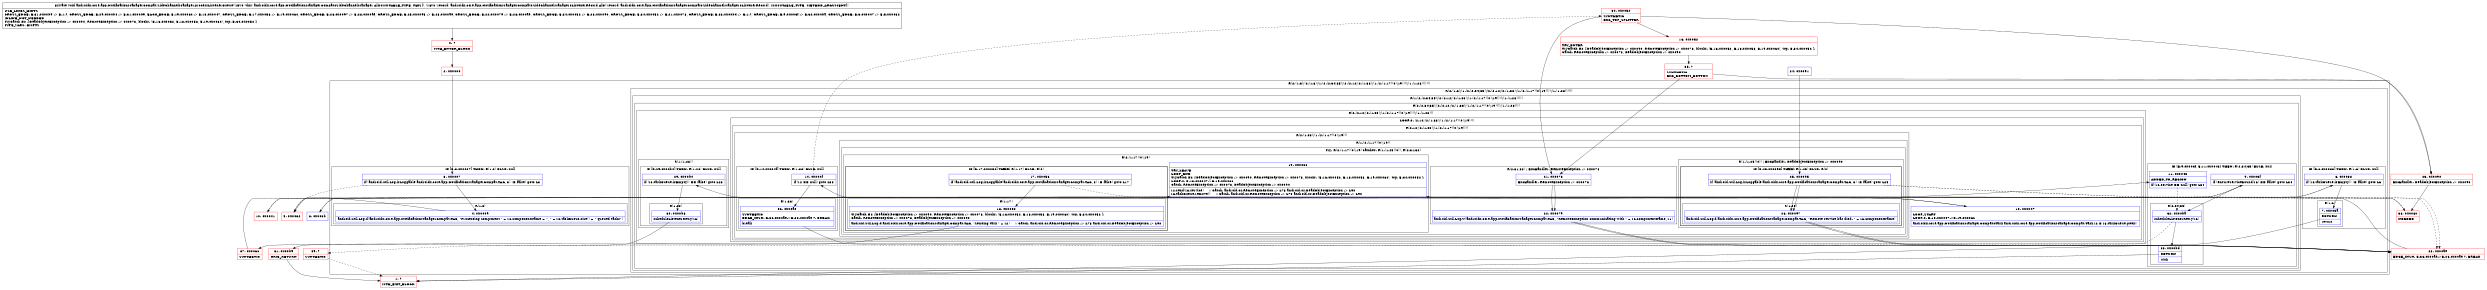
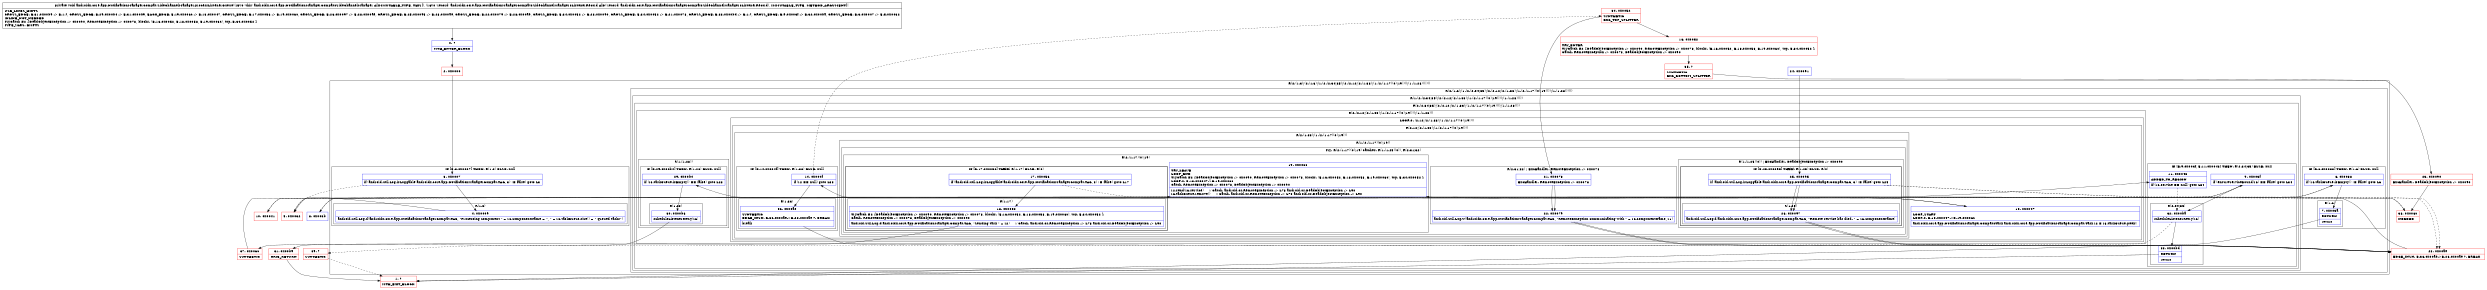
edge "34: 0x0052" -> "23: 0x0090": removed
node "0: ?": color red -> blue
node "35: ?": text "EXC_BOTTOM_BOTTOM" -> "EXC_BOTTOM_SPLITTER"
edge "35: ?" -> "21: 0x0078": removed
node "33: 0x00bd": text "with" -> "return"
